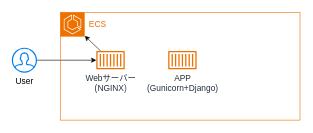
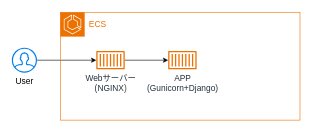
edge "Webサーバー (NGINX)" -> "ECS": now "Webサーバー (NGINX)" -> "APP (Gunicorn+Django)"
